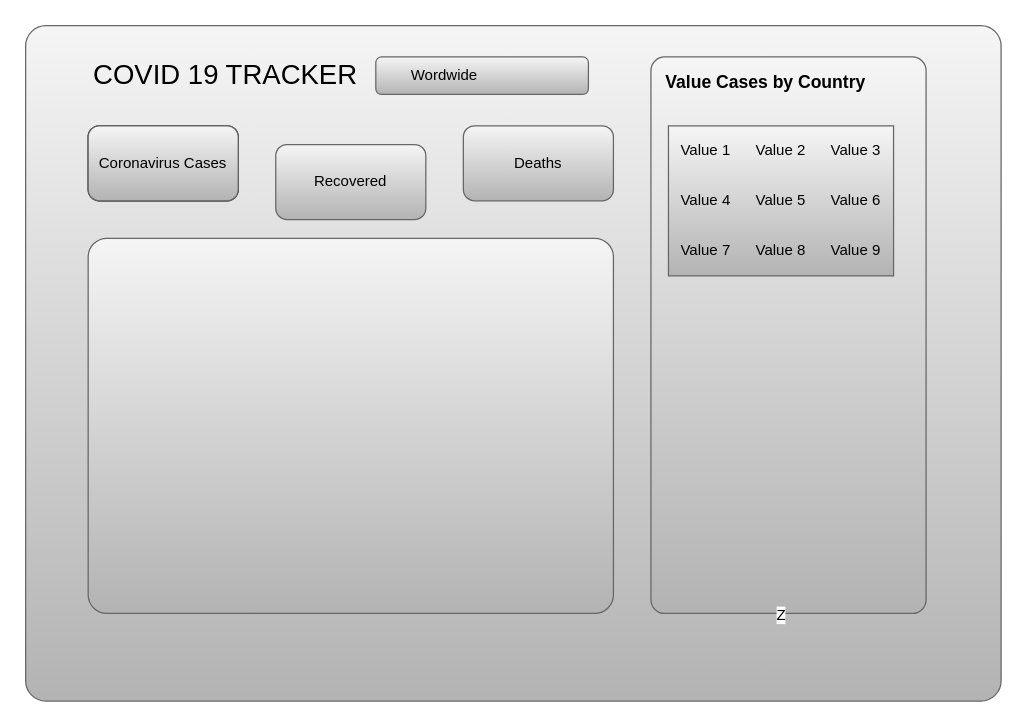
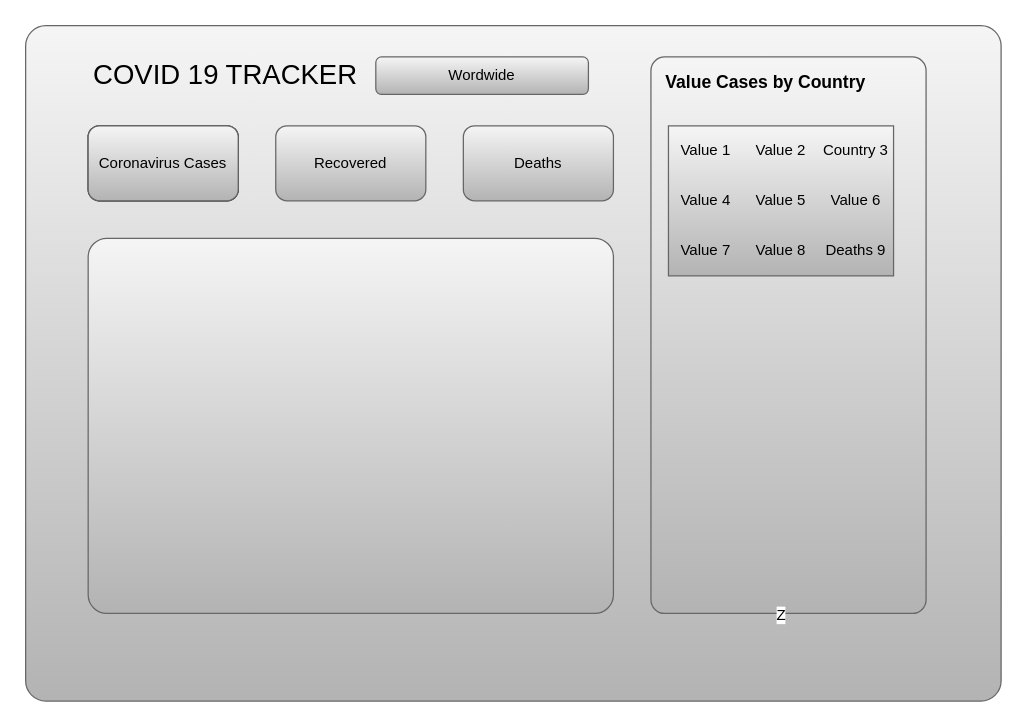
node "Wordwide": moved (444, 76) -> (482, 76)
node "Value 3": label "Value 3" -> "Country 3"
node "Recovered": moved (351, 182) -> (351, 163)
node "Value 9": label "Value 9" -> "Deaths 9"
